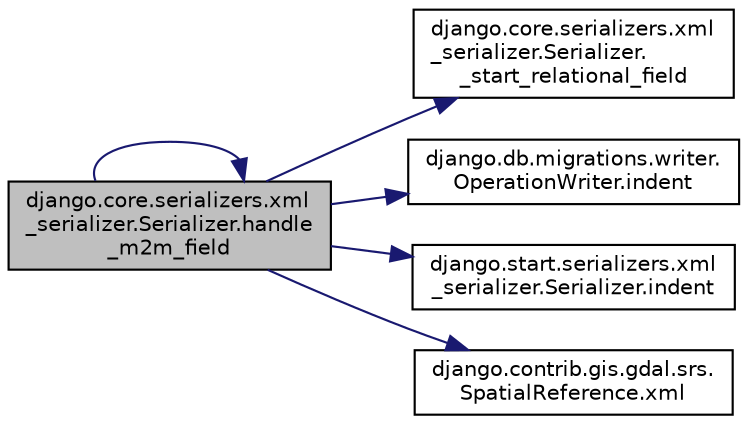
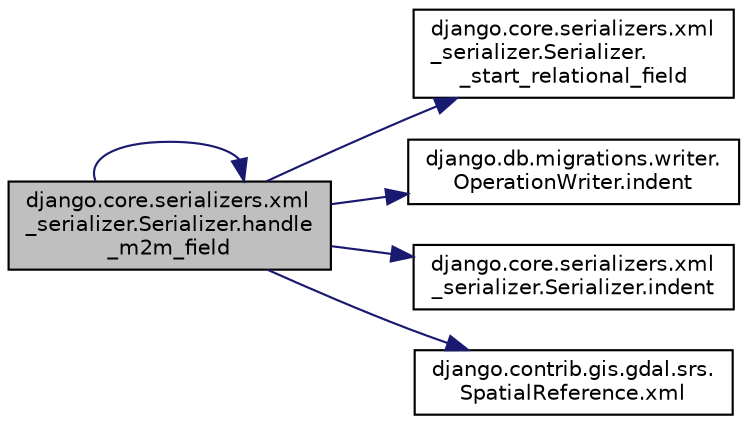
node "django.start.serializers.xml _serializer.Serializer.indent": label "django.start.serializers.xml _serializer.Serializer.indent" -> "django.core.serializers.xml _serializer.Serializer.indent"
